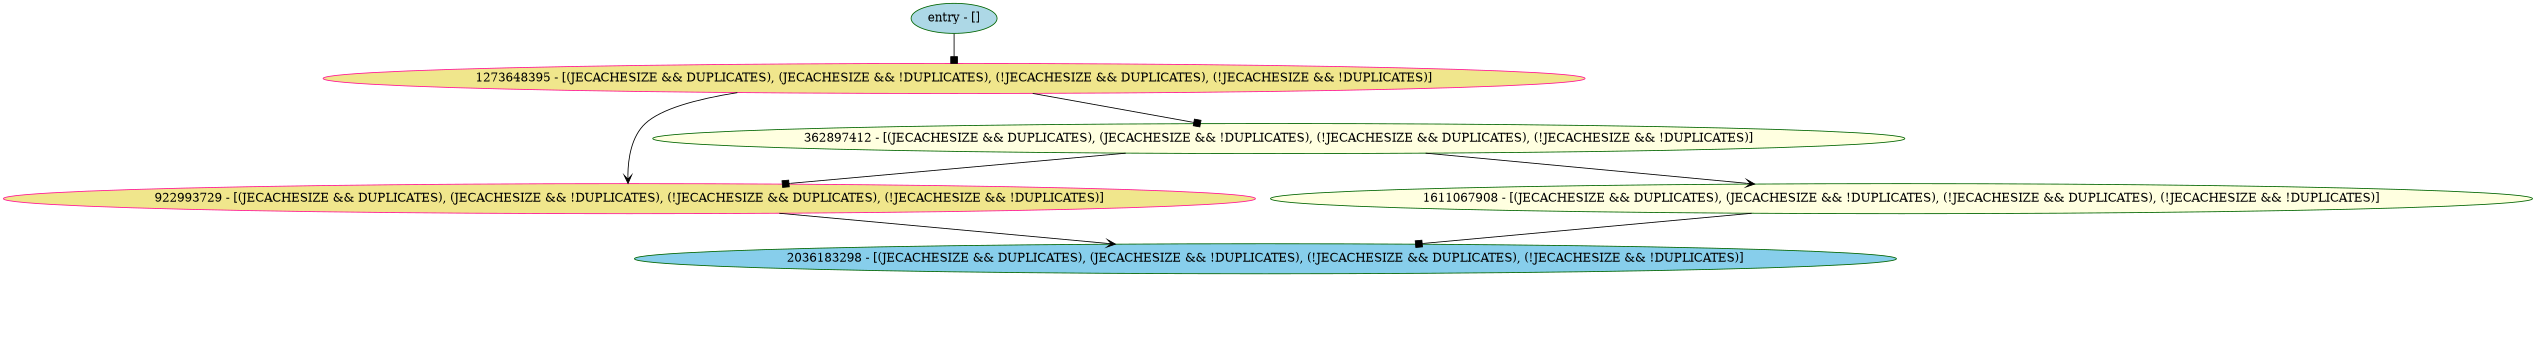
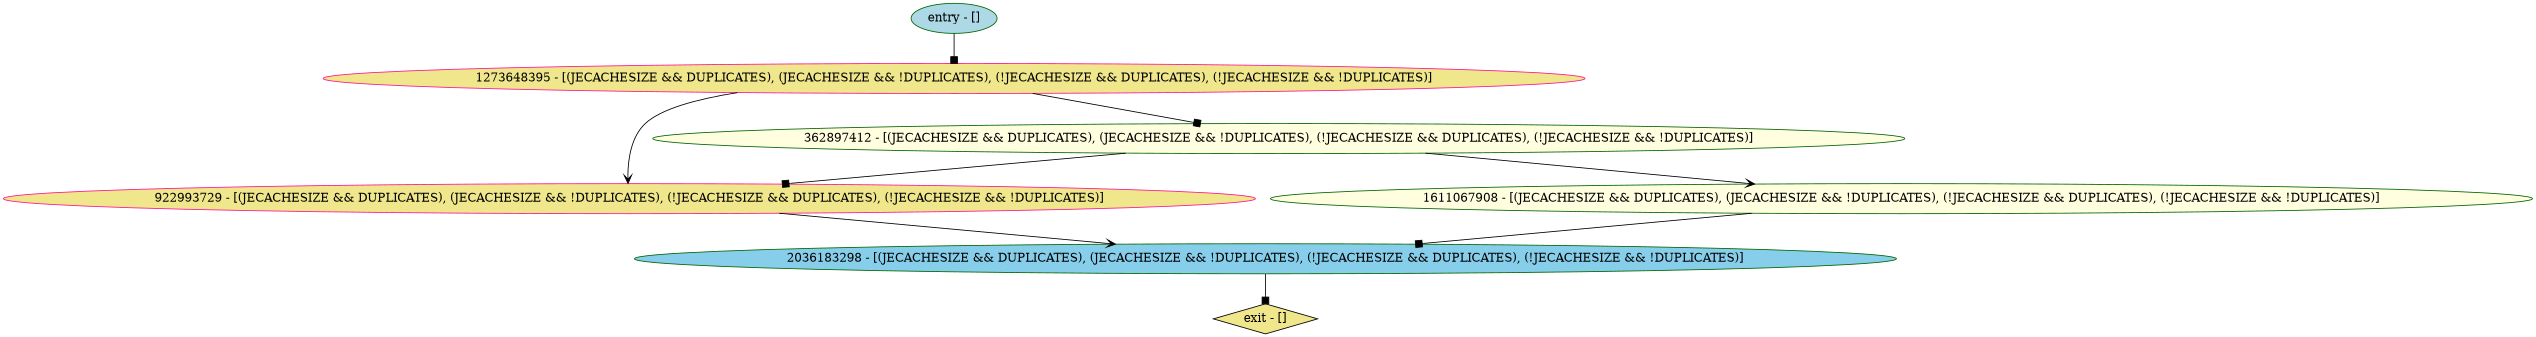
node "exit - []": added
